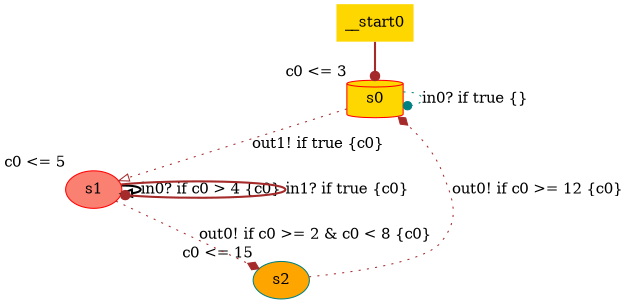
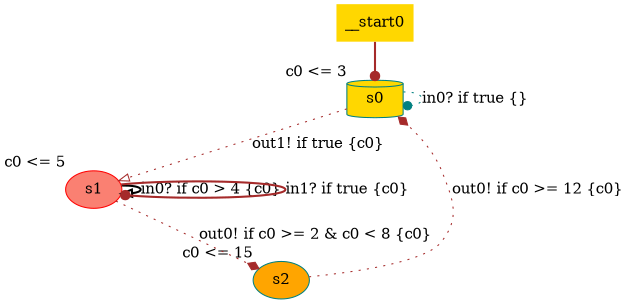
node "s0 c0 <= 3": color red -> teal
